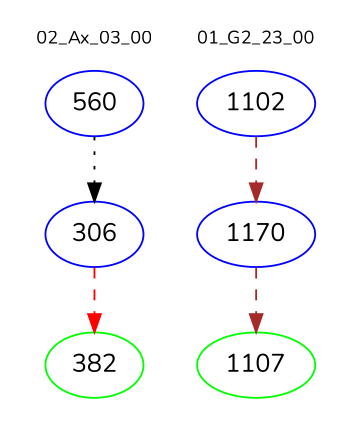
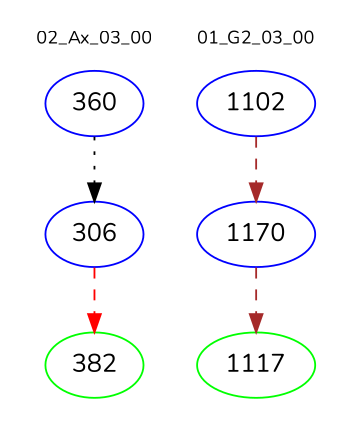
cluster "01_G2_23_00": label "01_G2_23_00" -> "01_G2_03_00"
node "560": label "560" -> "360"
node "1107": label "1107" -> "1117"
